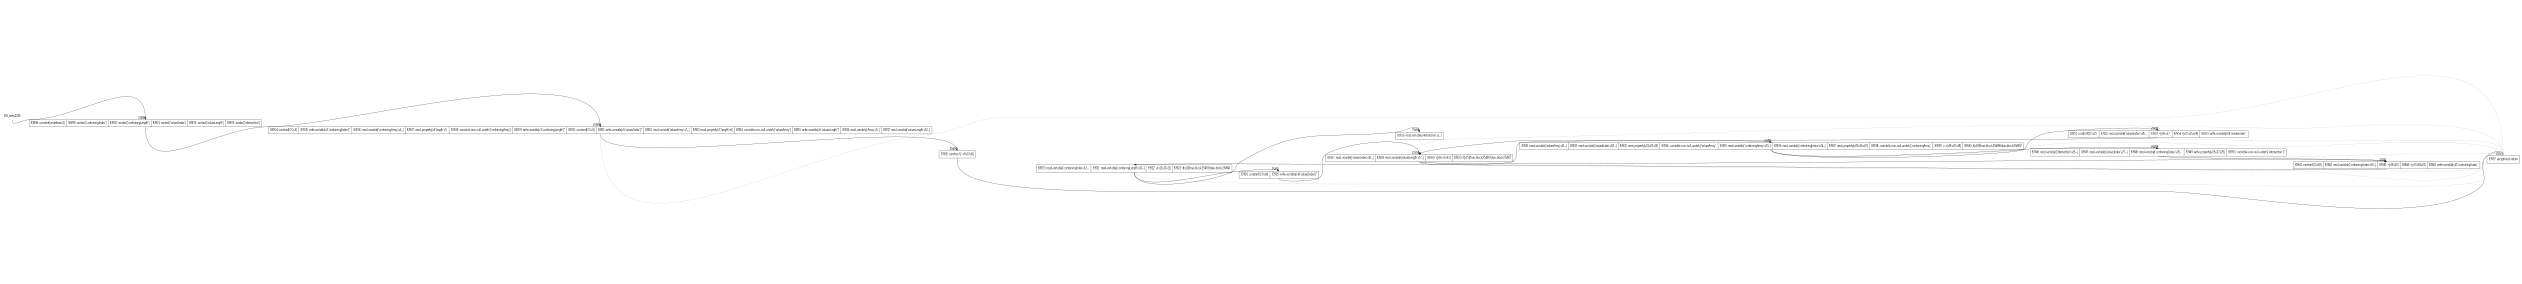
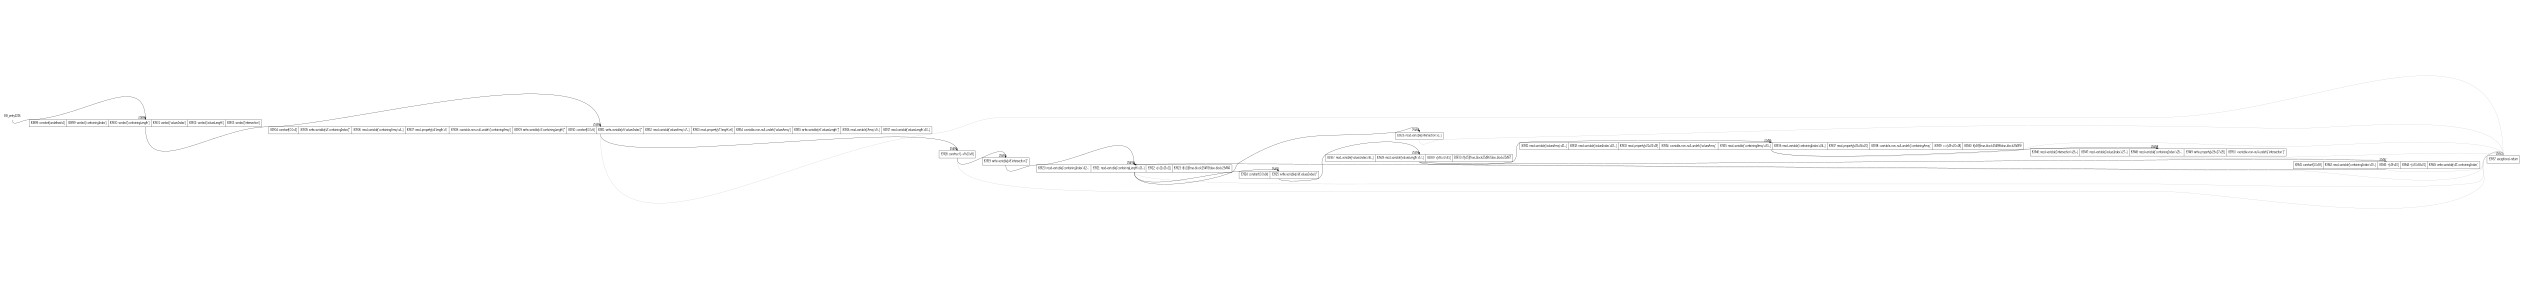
node "83951: constant[1.0,v25]": removed
edge "83946: read-variable['intersection',v26,-]" -> "83941: constant[1.0,v18]": color black -> gray
node "83919: write-variable[v8,'intersection']*": added
edge "83918: construct [-,v9,v10,v8]" -> "83957: exceptional-return": color black -> gray
